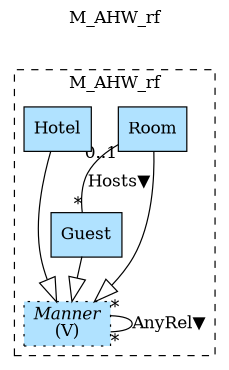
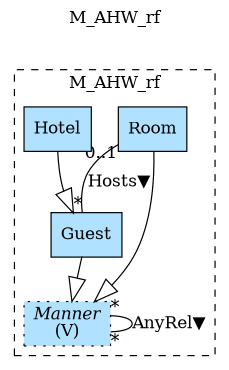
edge "Hotel" -> "Manner": now "Hotel" -> "Guest"
